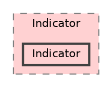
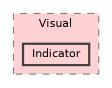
cluster "Indicator": label "Indicator" -> "Visual"
